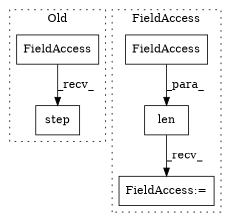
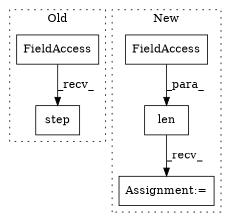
cluster "FieldAccess": label "FieldAccess" -> "New"
node "FieldAccess:=": label "FieldAccess:=" -> "Assignment:="
